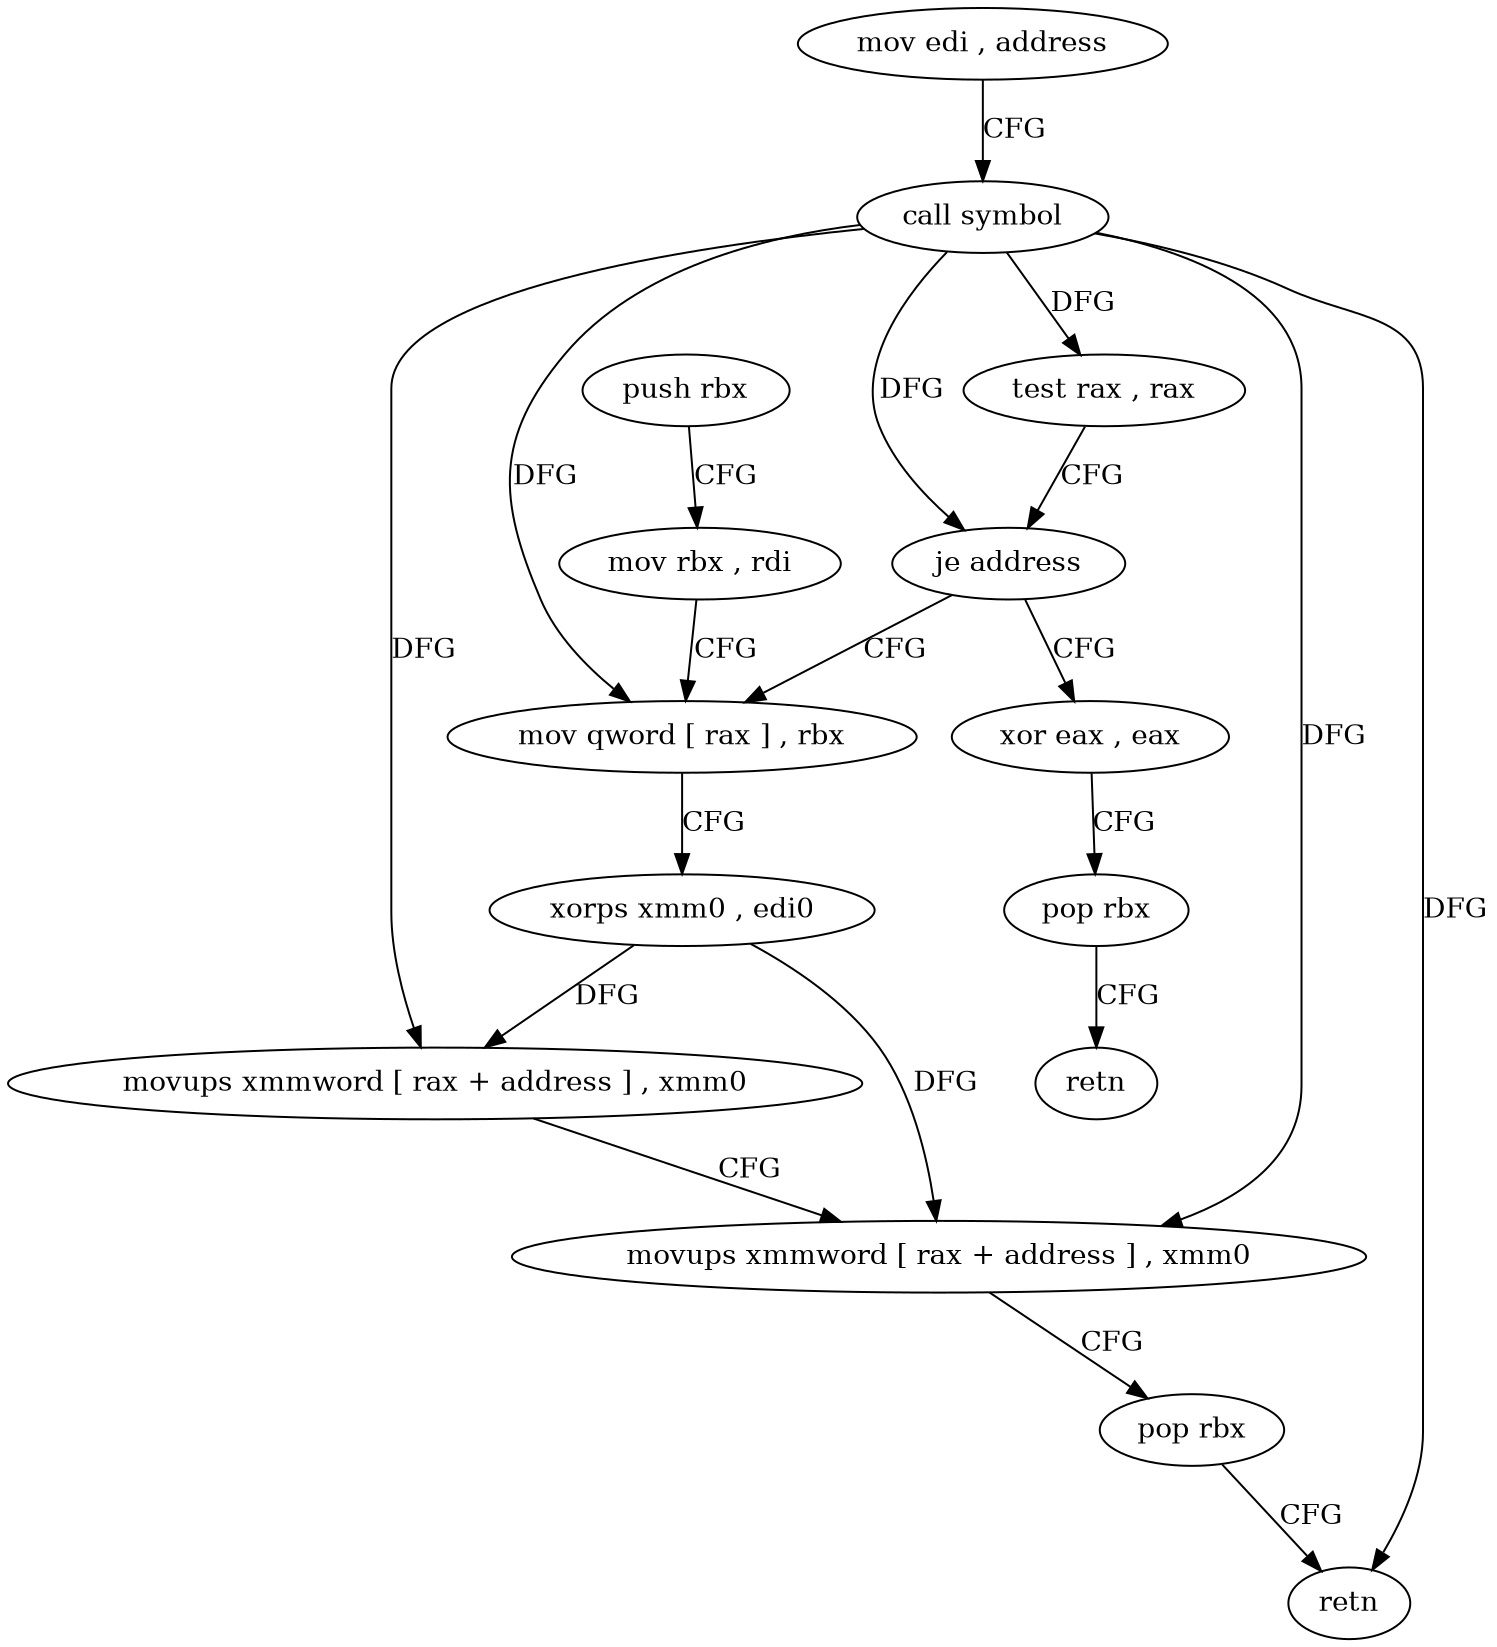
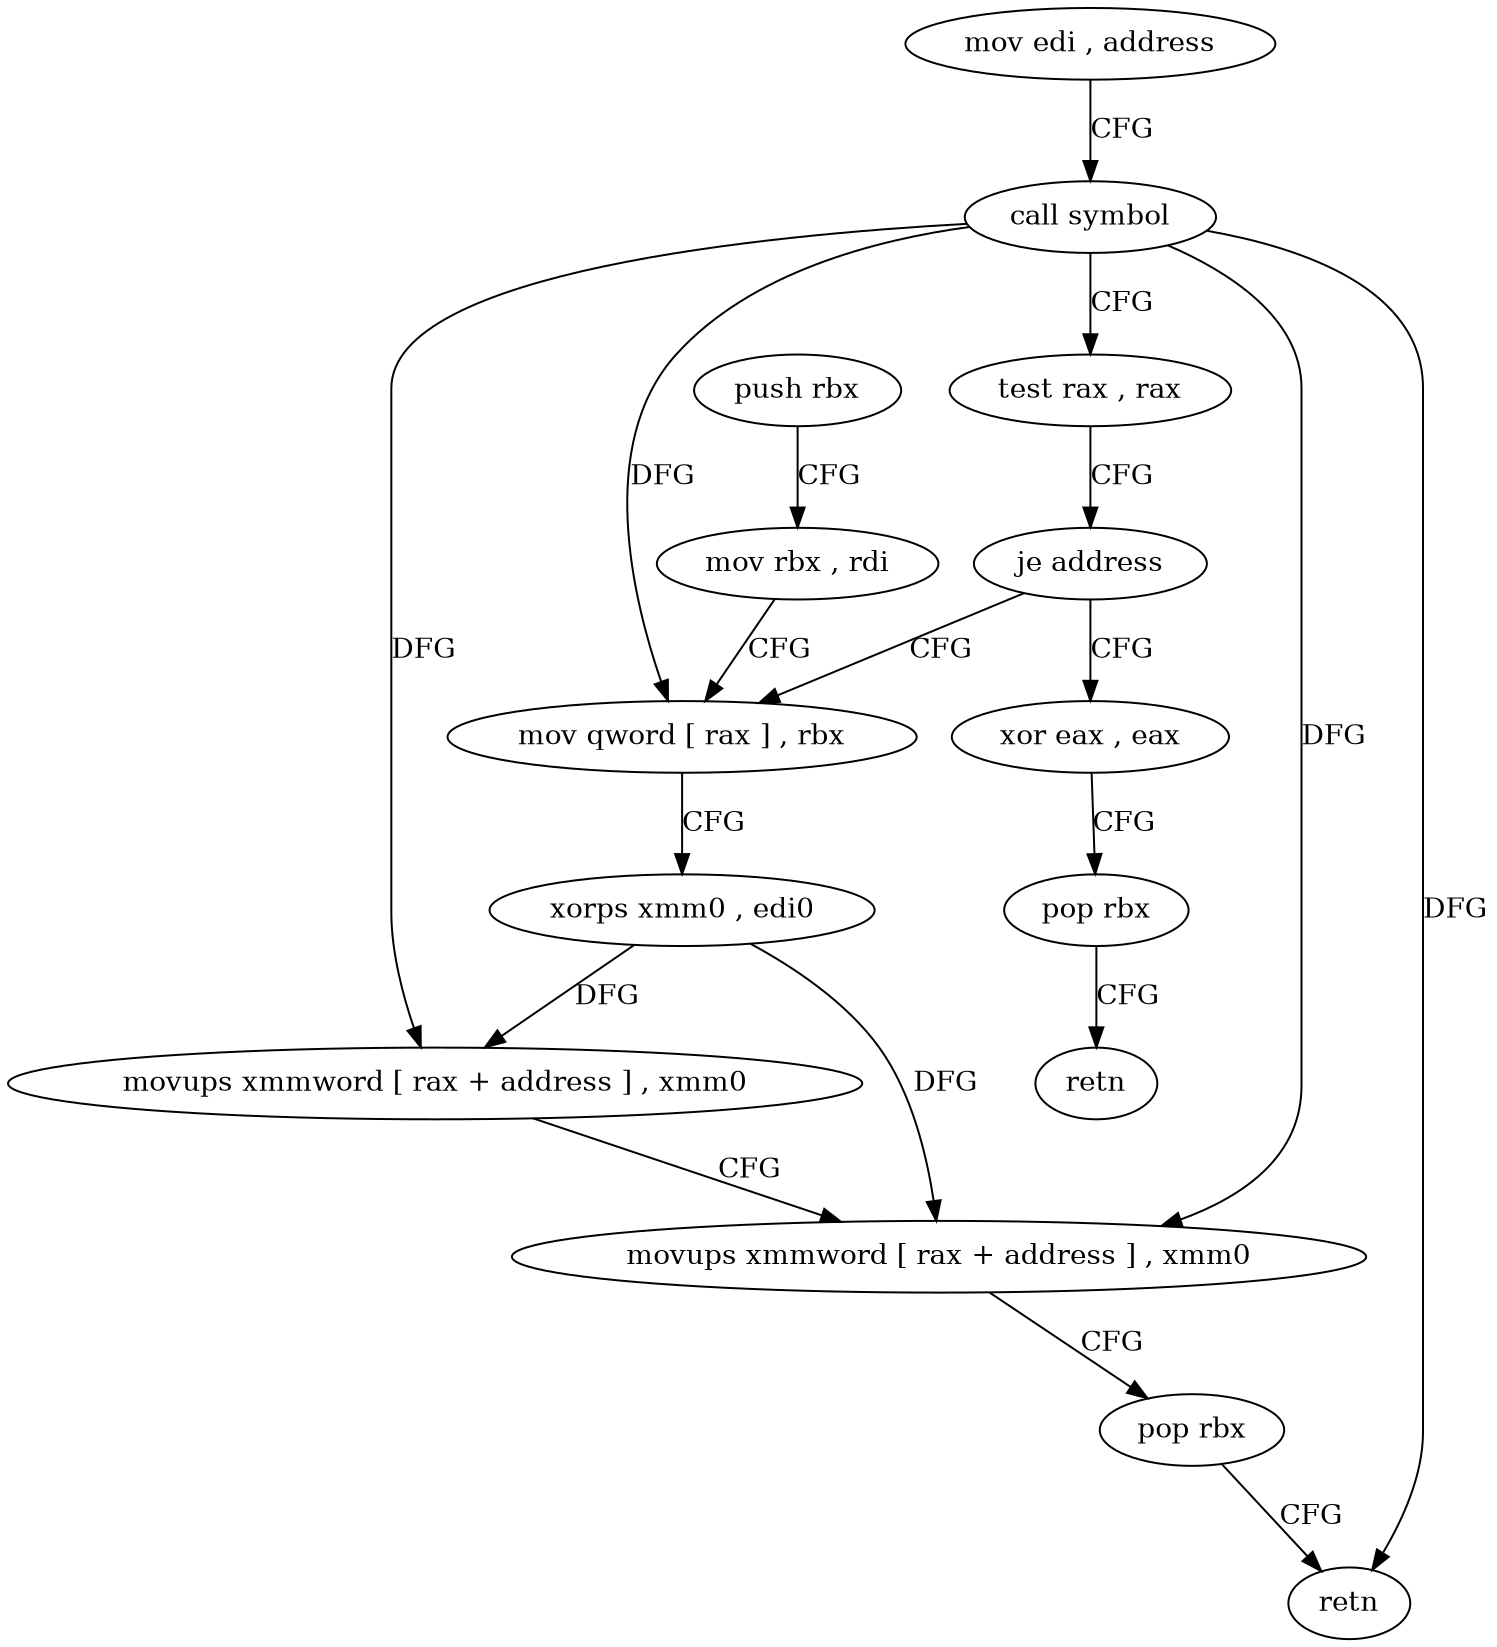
edge "call symbol" -> "test rax , rax": label "DFG" -> "CFG"
edge "call symbol" -> "je address": removed, label "DFG"
